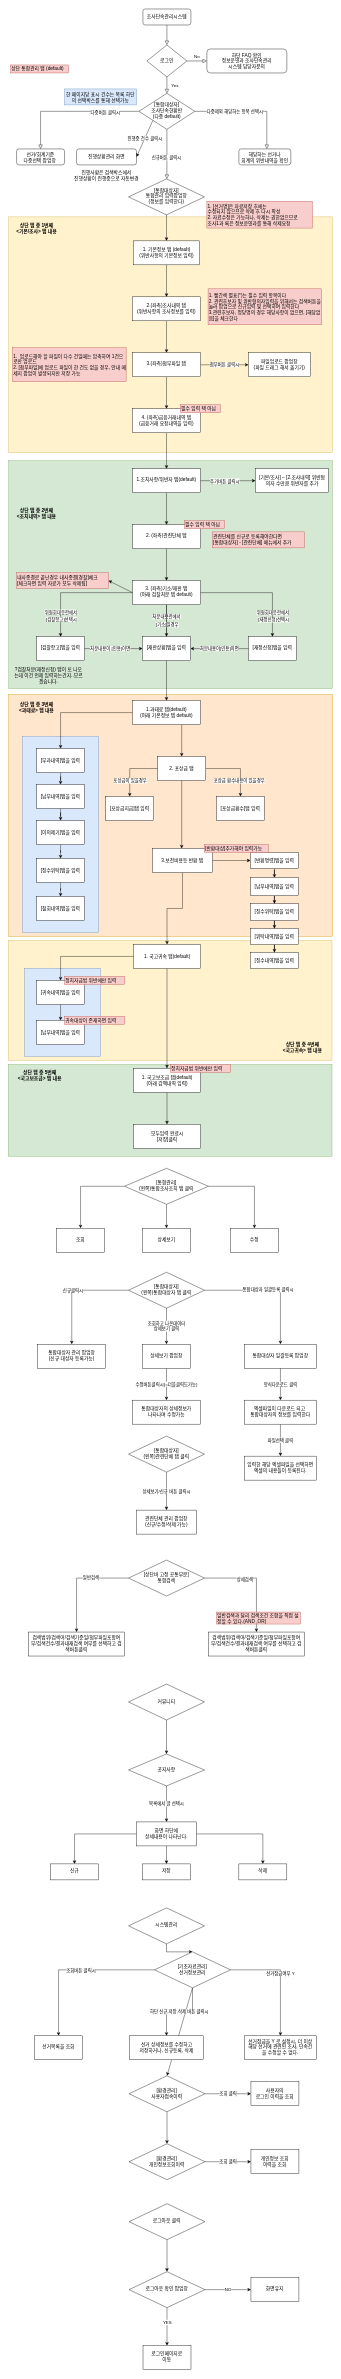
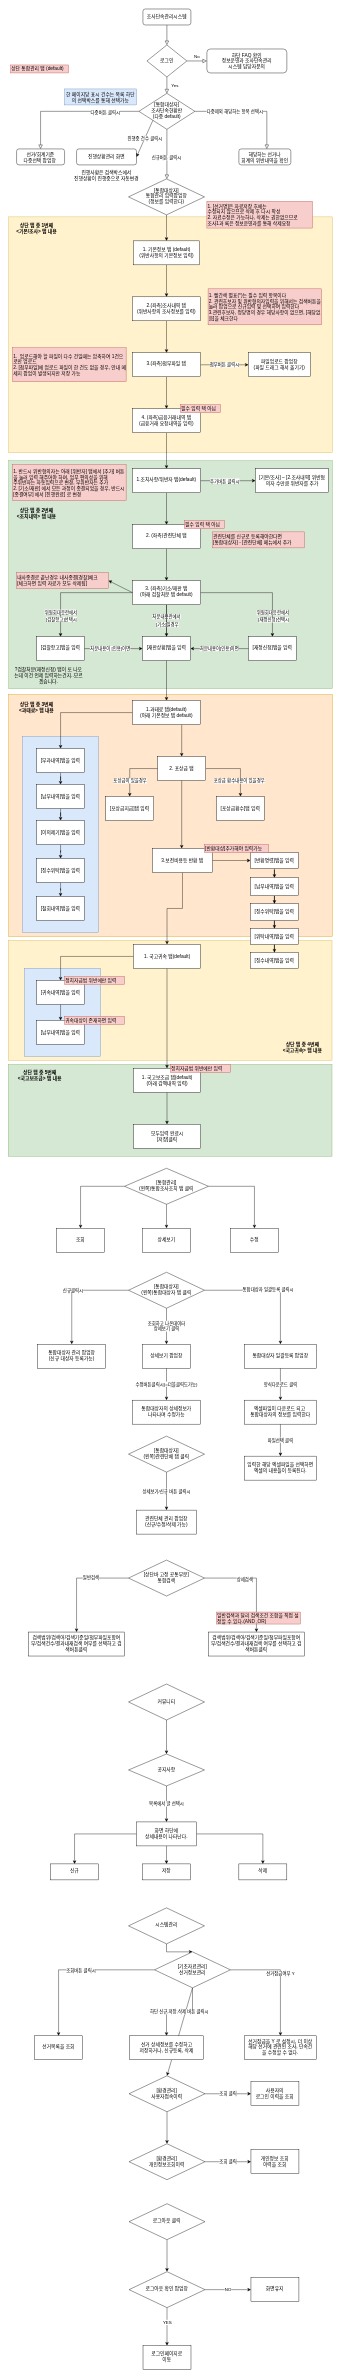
node "1. 반드시 위반혐의자는 아래 [위반자] 탭에서 [추가] 버튼을 눌러 입력 해주어야 하며, 업무 편의성을 위해 주위반자는 자동입력으로 변경, 부위반자는 추가 2. [기소/재판] 에서 모든 과정이 종결되었을 경우, 반드시 [종결여부] 에서 [진행완료] 로 변경": added
